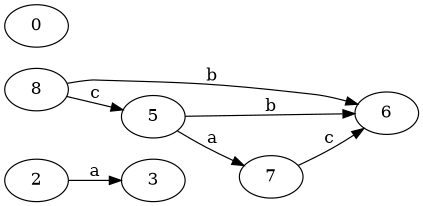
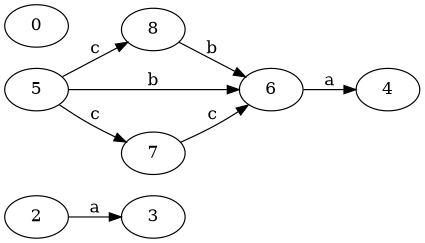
node "4": added
edge "8" -> "5": reversed
edge "5" -> "7": label "a" -> "c"
